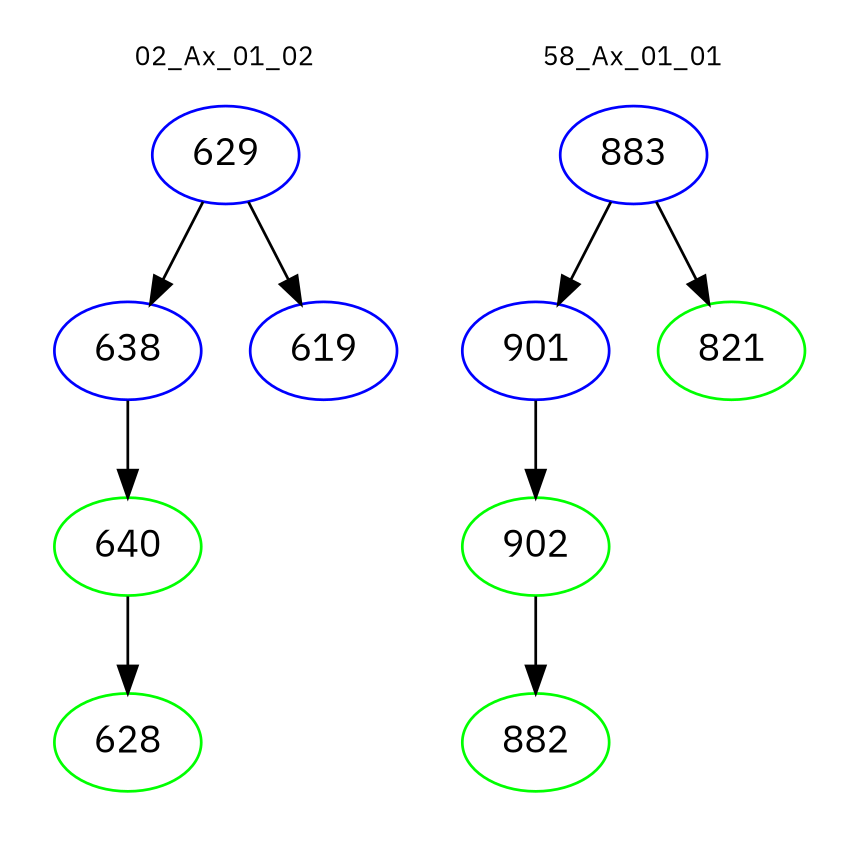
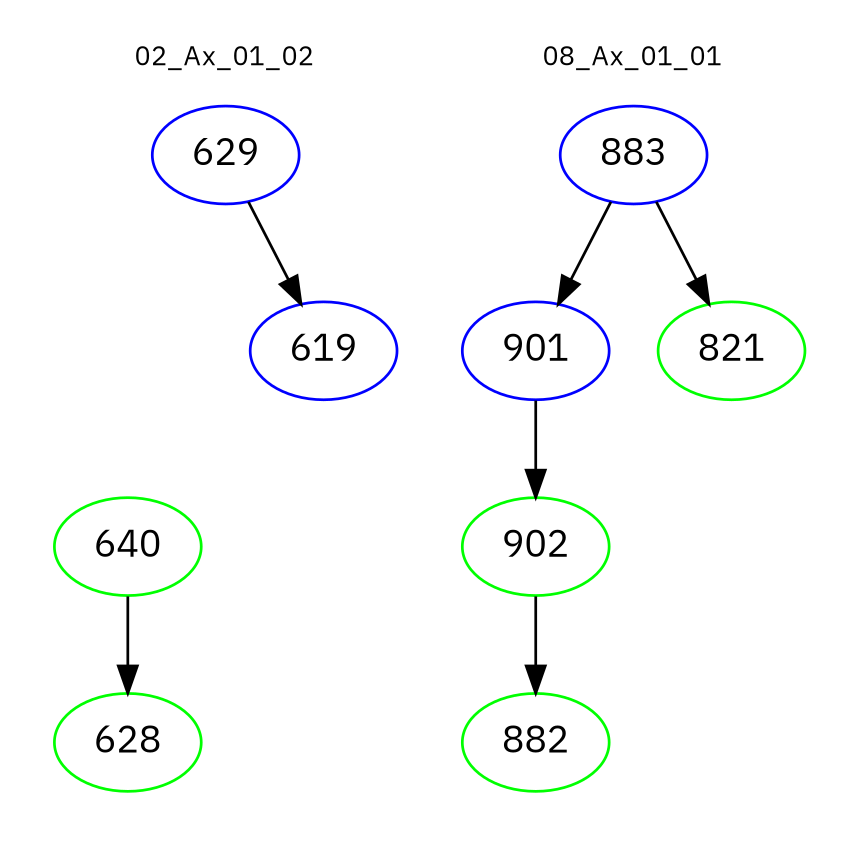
cluster "58_Ax_01_01": label "58_Ax_01_01" -> "08_Ax_01_01"
node "638": removed
